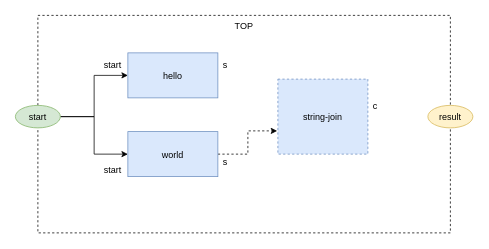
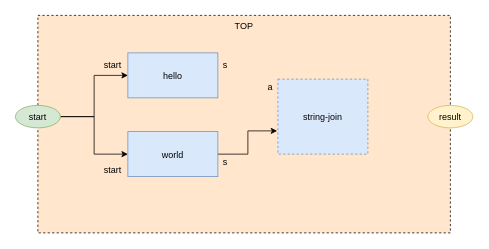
node "a": added
node "c": removed
node "TOP": fillcolor #ffffff -> #ffe6cc
edge "world" -> "string-join": style dashed -> solid
